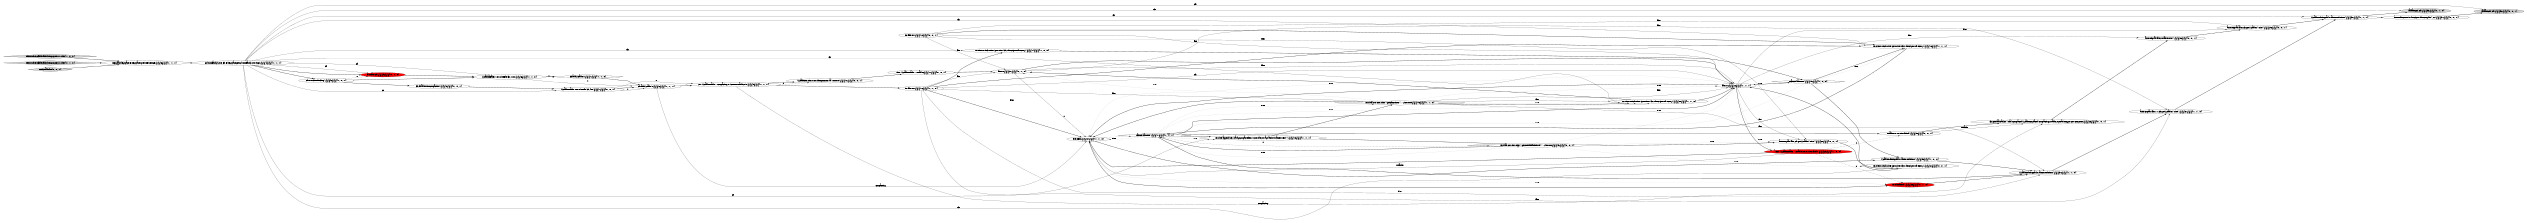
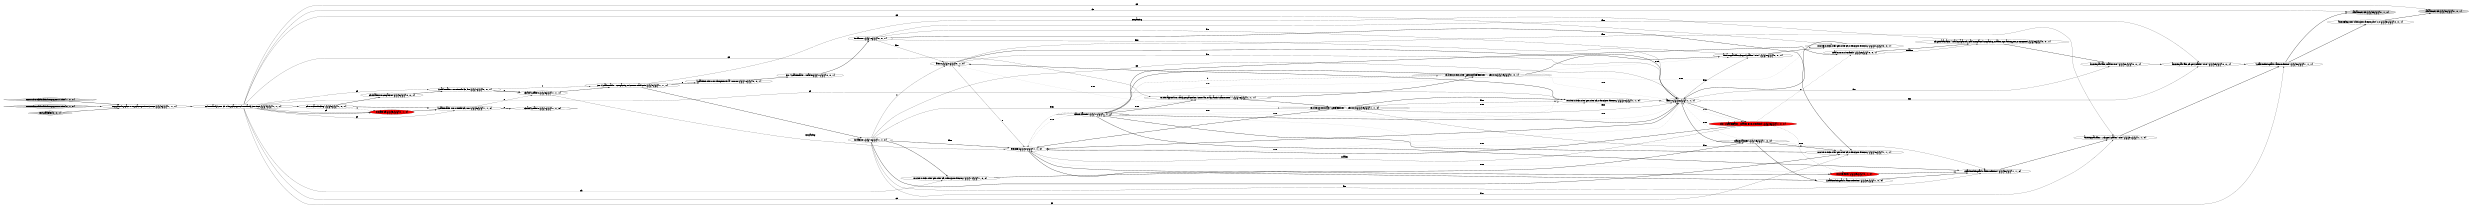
edge "List<SSTableReader> sstables@@@11@@@['0', '0', '1']" -> "files++@@@21@@@['0', '1', '0']": now "List<SSTableReader> sstables@@@11@@@['0', '0', '1']" -> "int files = 1@@@12@@@['0', '0', '1']"
edge "int files = 1@@@10@@@['1', '1', '0']" -> "files++@@@21@@@['0', '1', '0']": label "files" -> "0"
edge "cfs.addSSTable(s)@@@7@@@['1', '1', '0']" -> "cfs.addSSTable(s)@@@8@@@['1', '1', '1']": removed
